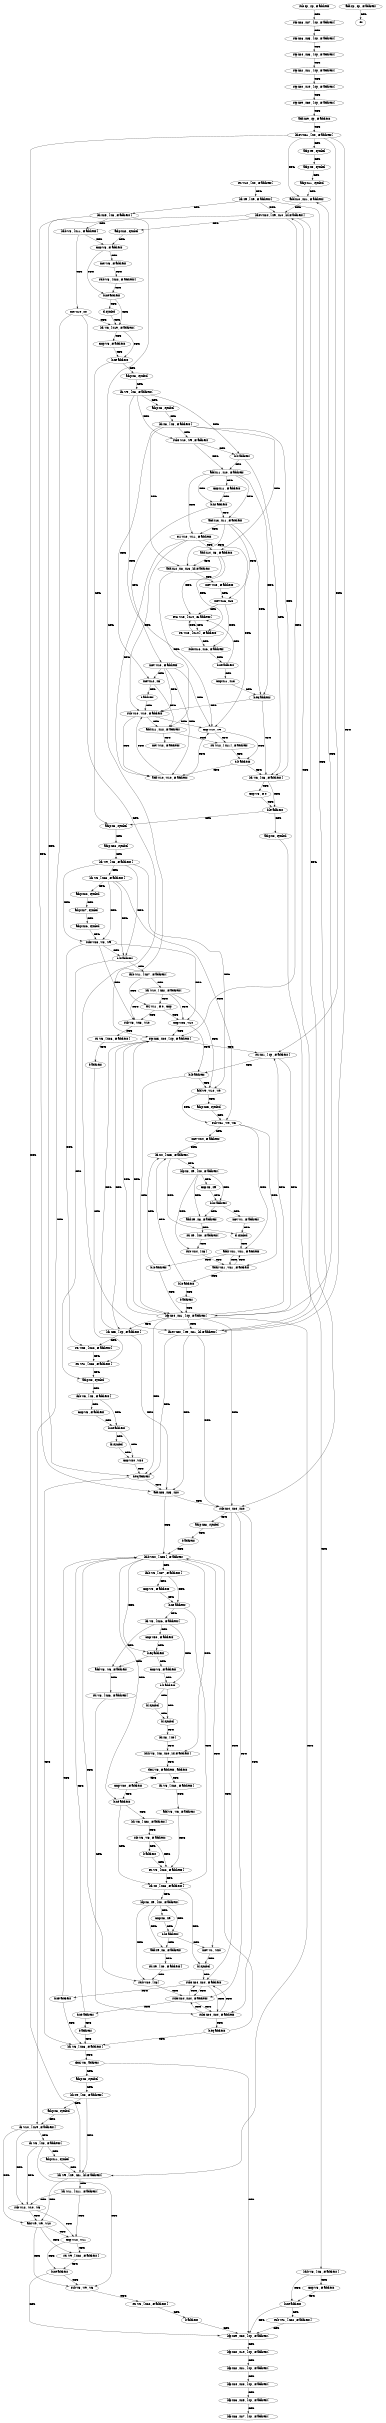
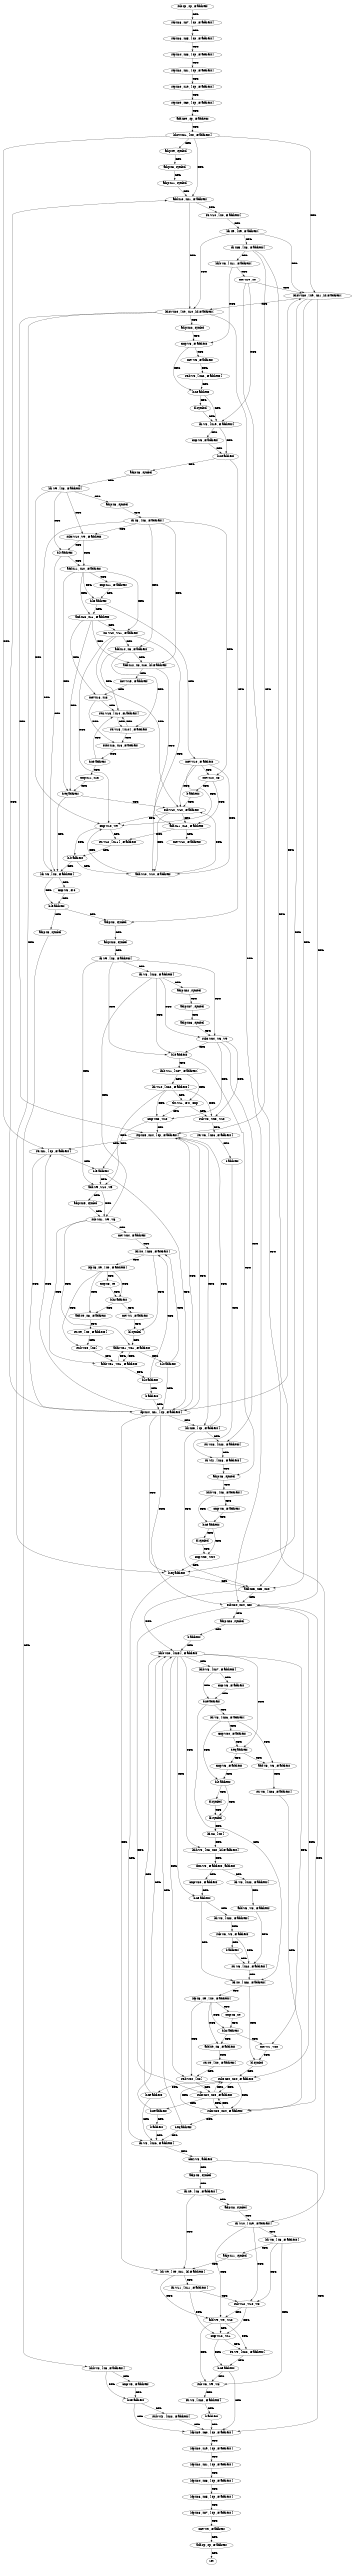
edge "add x10 , x21 , # address" -> "str w10 , [ x0 , # address ]": added, label "DFG"
node "subs w23 , w8 , w9": label "subs w23 , w8 , w9" -> "subs w24 , w8 , w9"
edge "ldrsw x21 , [ x0 , # address ]" -> "ldr w9 , [ x9 , x21 , lsl # address ]": removed, label "DFG"
edge "mov w24 , # address" -> "ldr x0 , [ x25 , # address ]": label "DFG" -> "CFG"
node "mov w0 , # address": added
